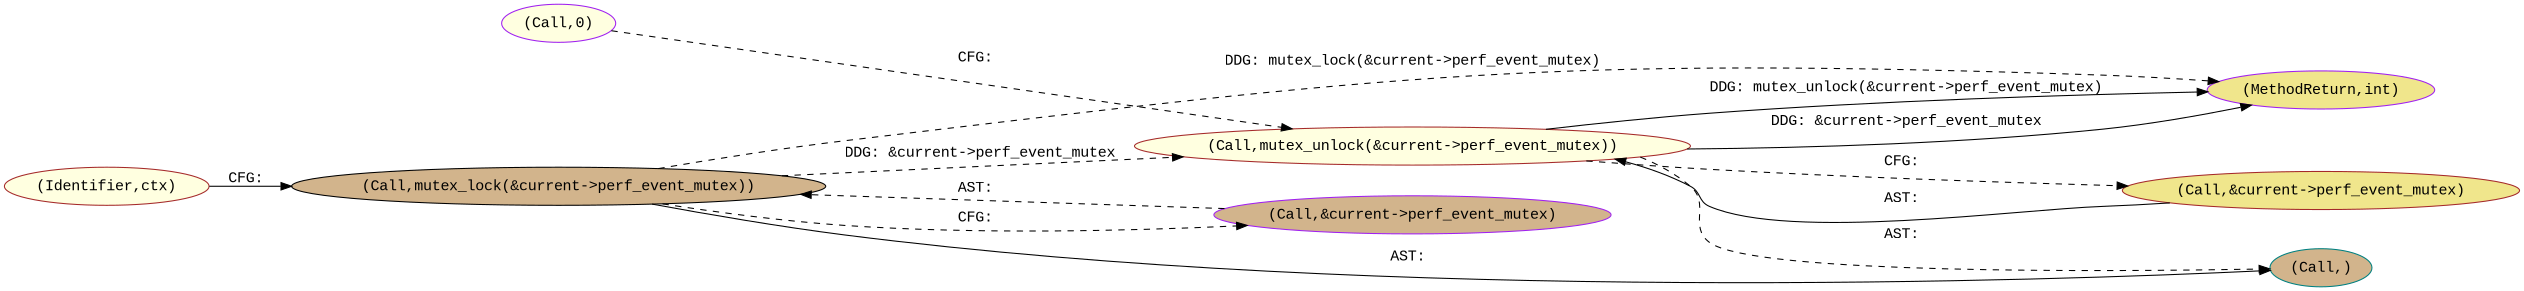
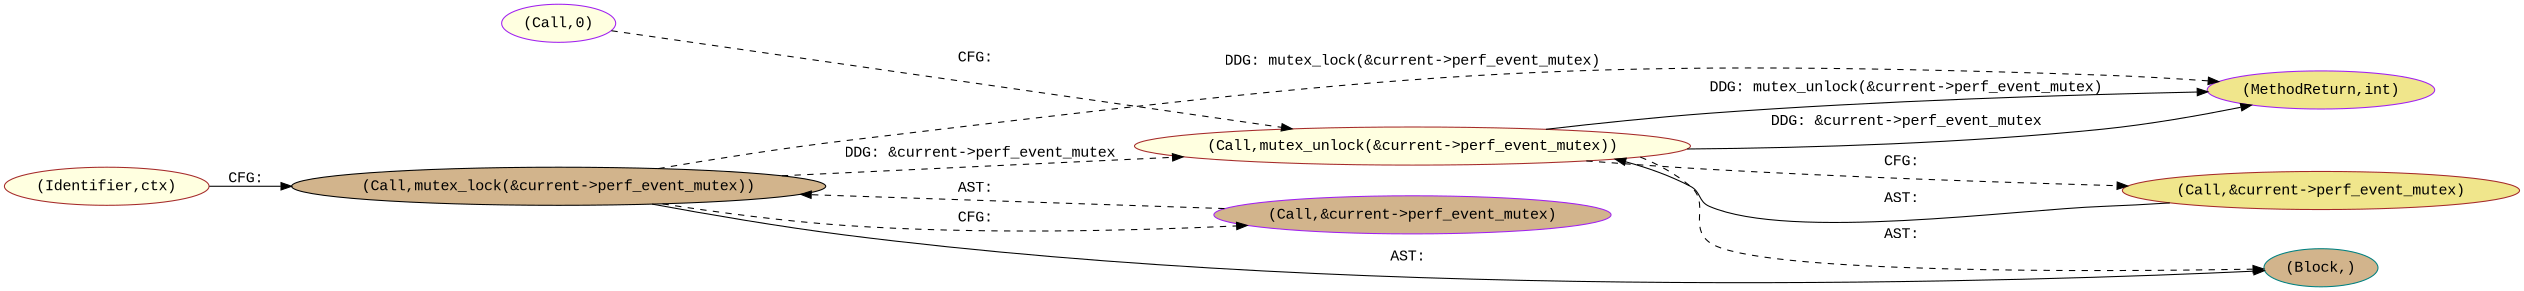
node "(Call,)": label "(Call,)" -> "(Block,)"
